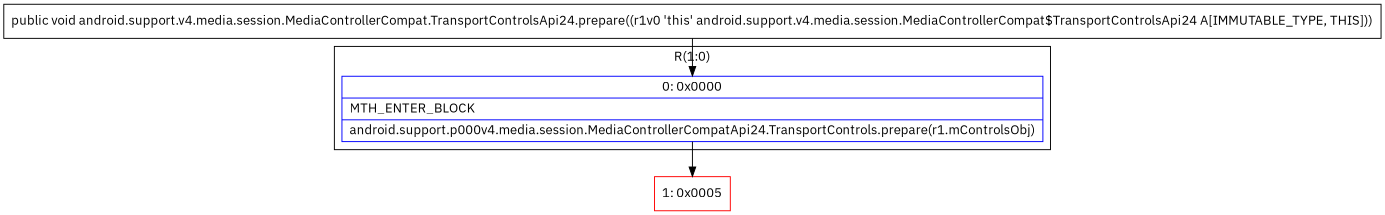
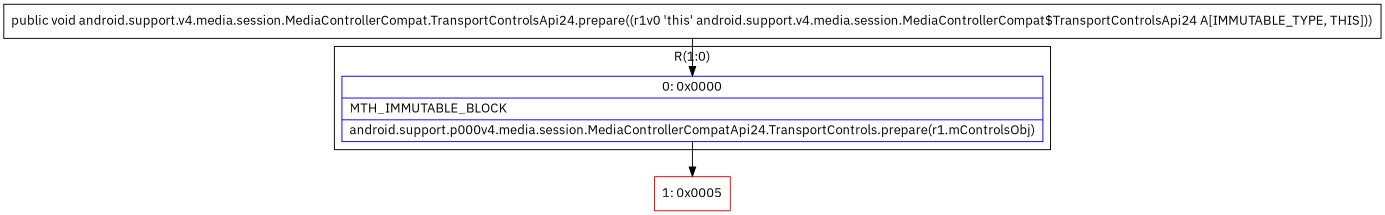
node "0: 0x0000": text "MTH_ENTER_BLOCK" -> "MTH_IMMUTABLE_BLOCK"
